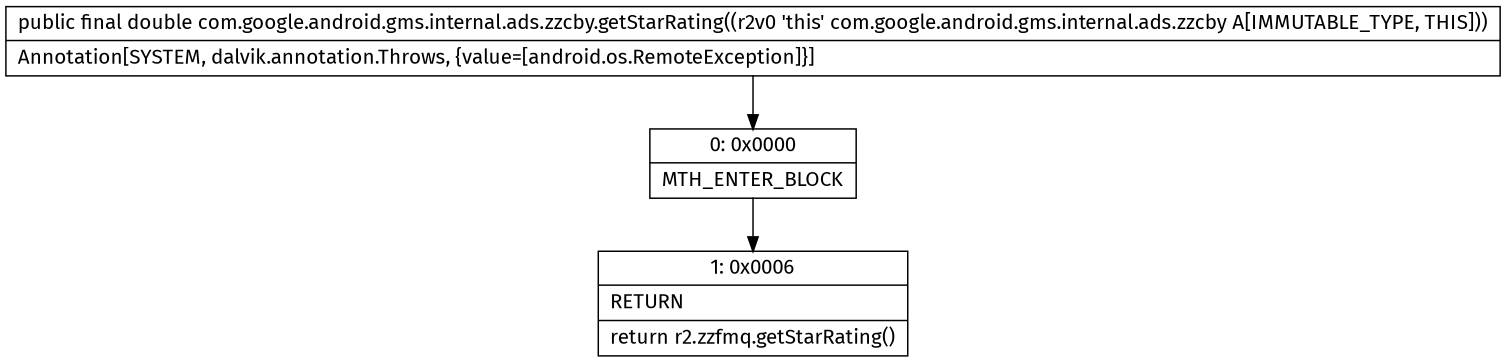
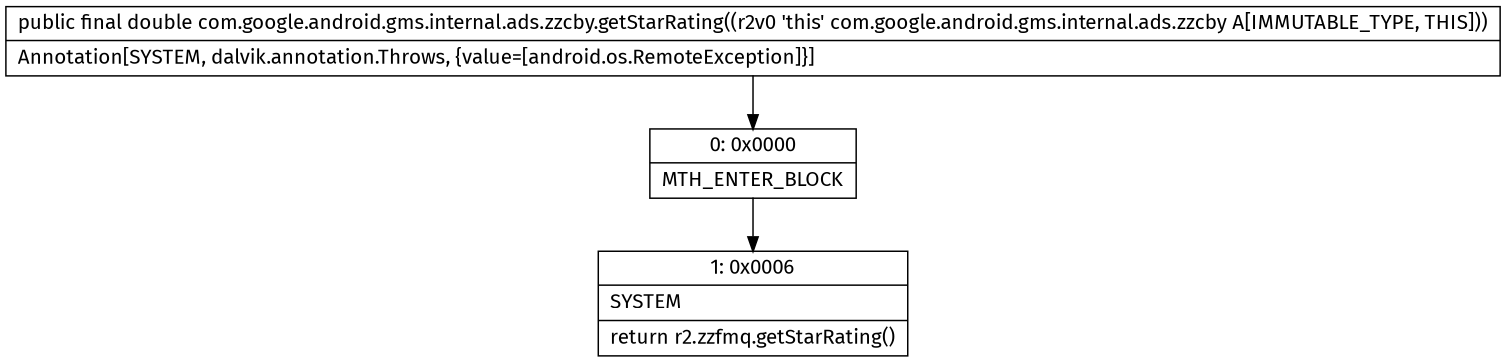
node "1: 0x0006": text "RETURN" -> "SYSTEM"
